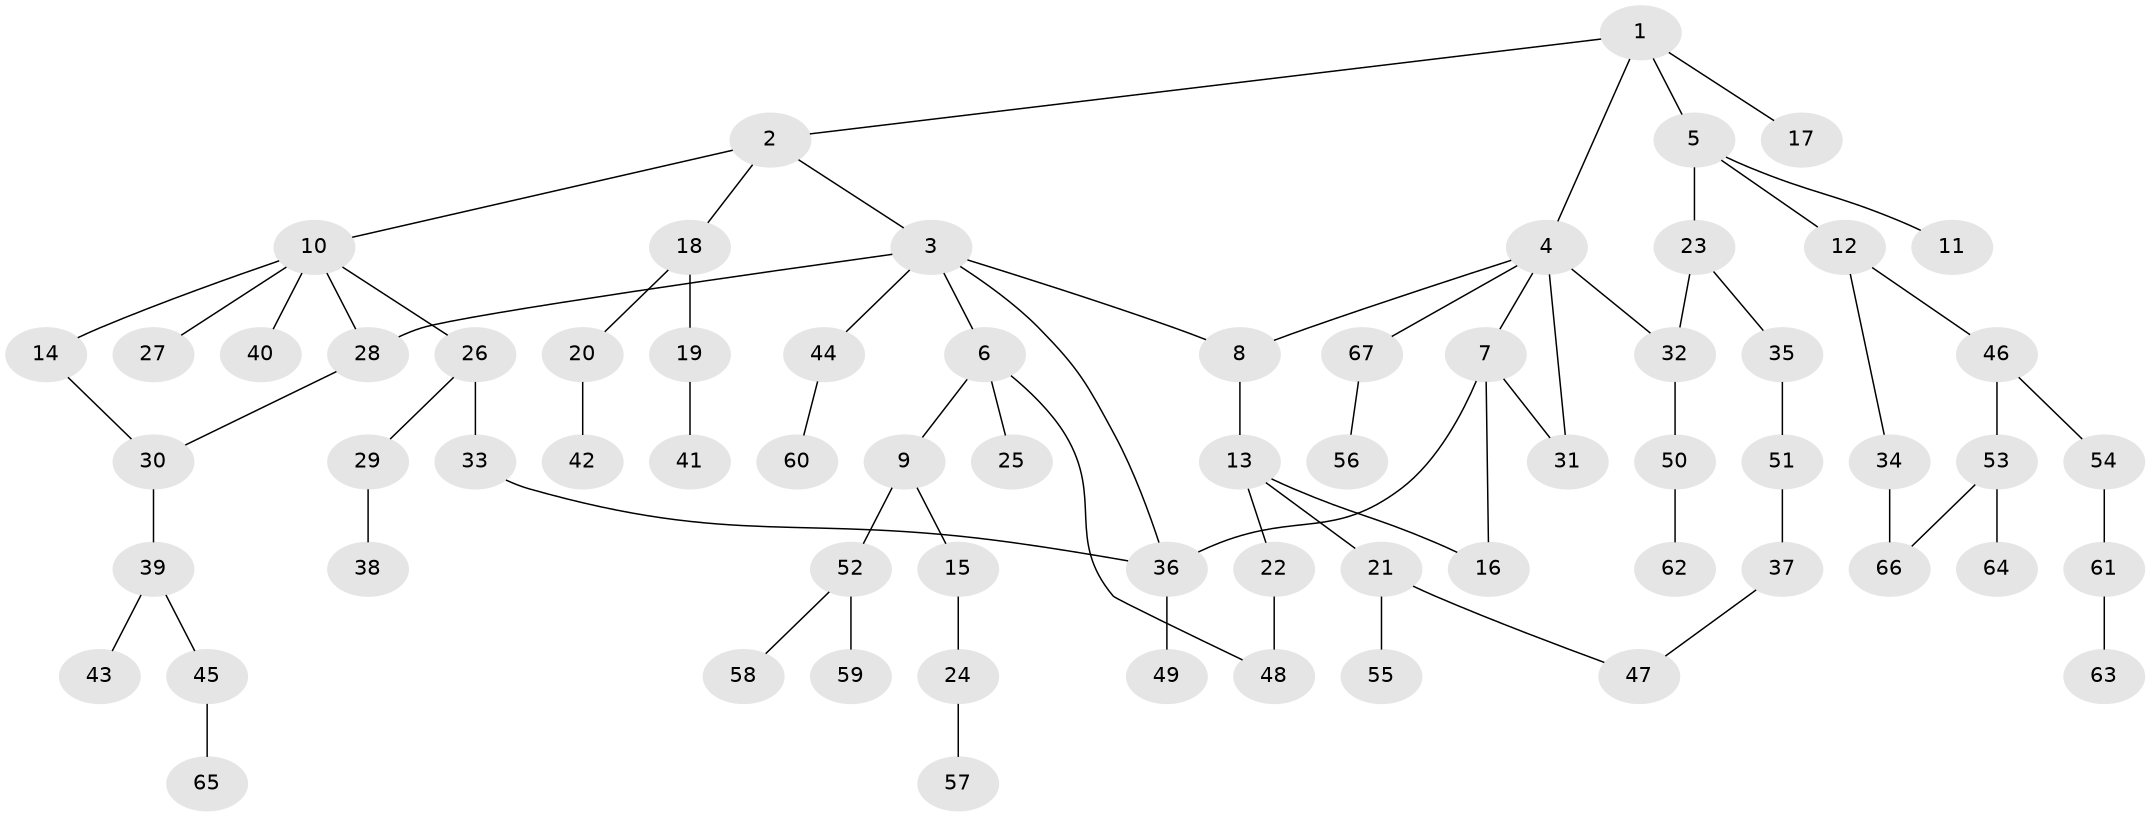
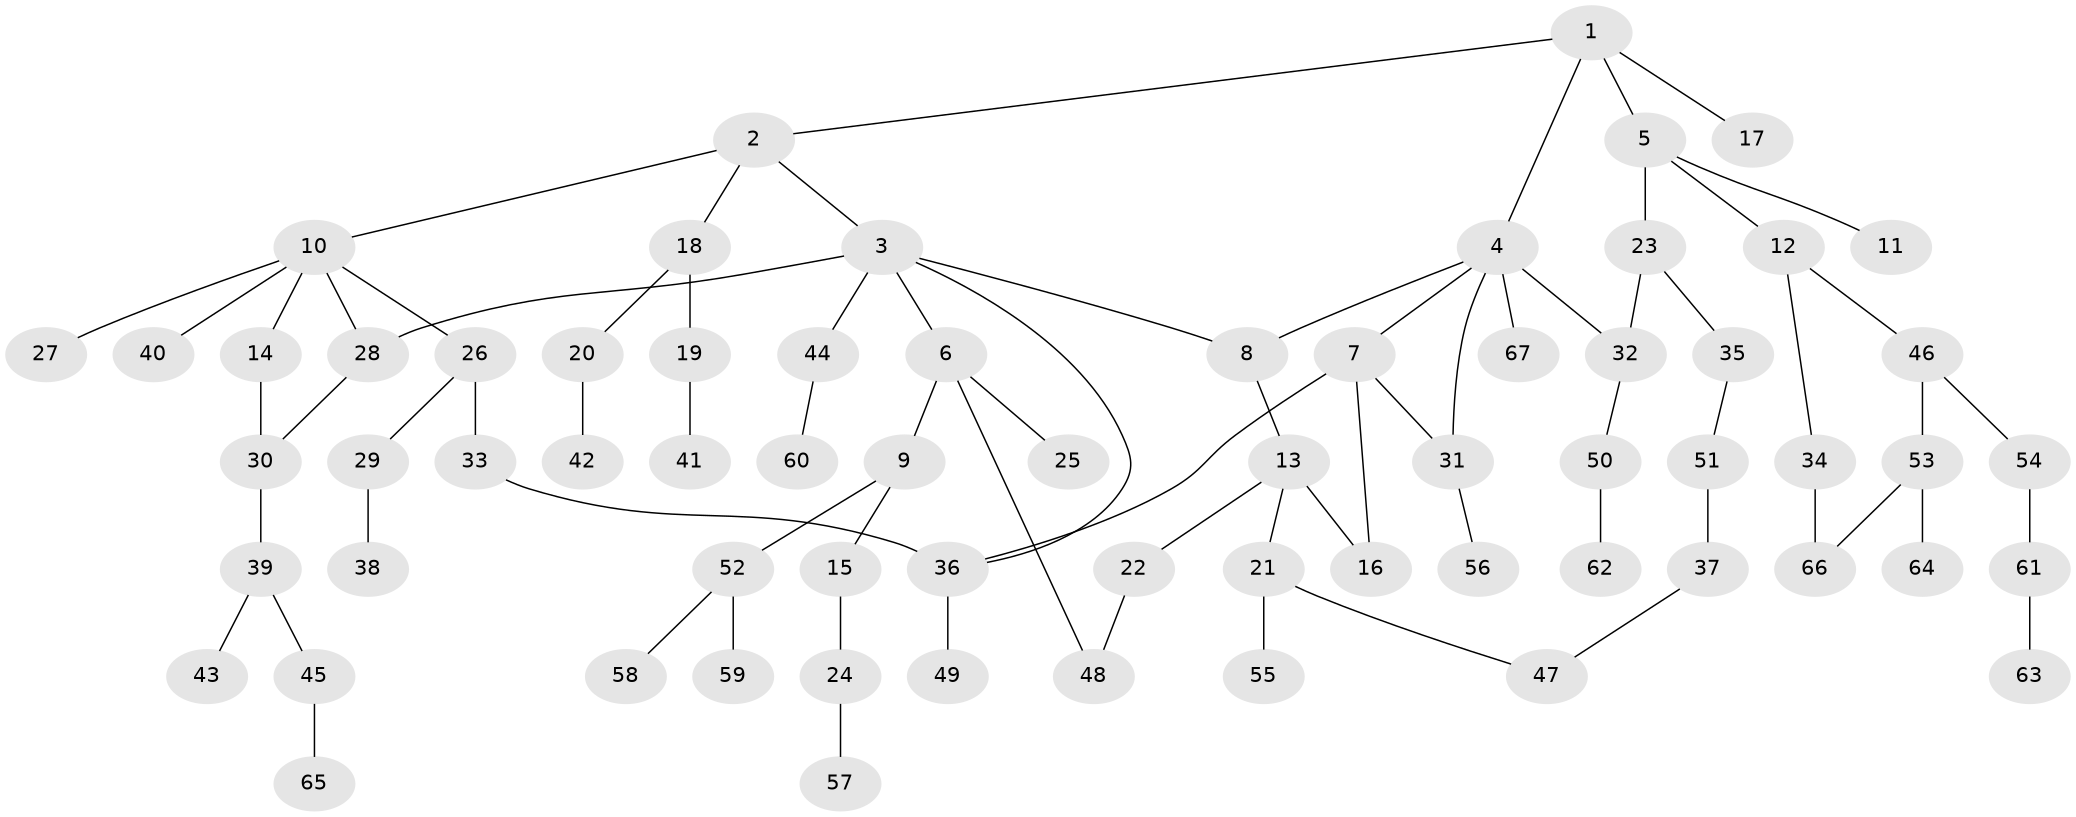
edge "67" -- "56": now "31" -- "56"
